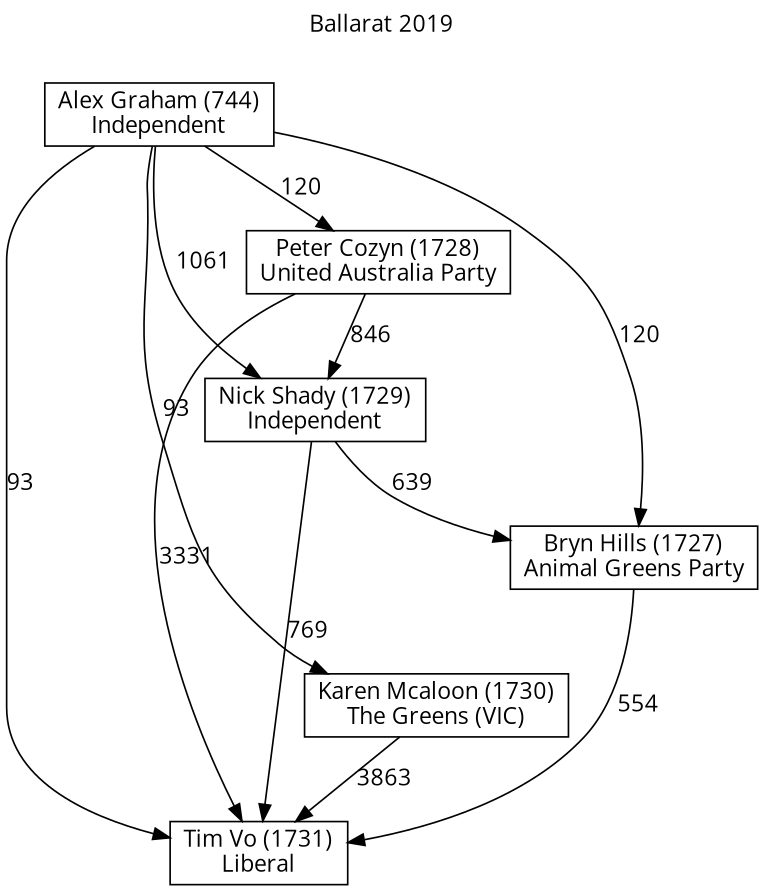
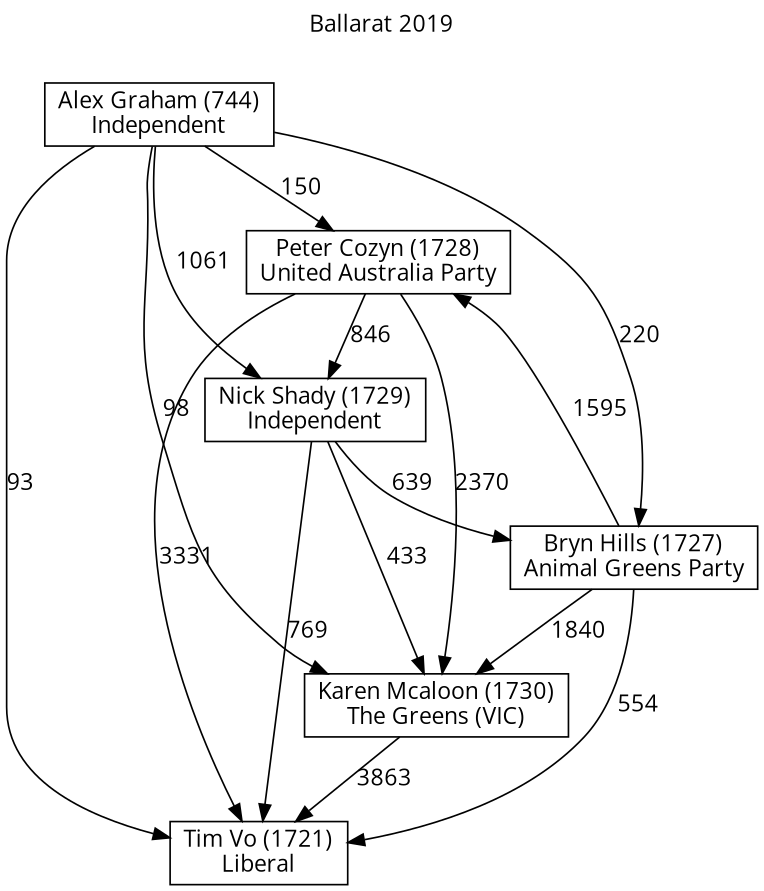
edge "Alex Graham (744) Independent" -> "Peter Cozyn (1728) United Australia Party": label "120" -> "150"
edge "Alex Graham (744) Independent" -> "Bryn Hills (1727) Animal Greens Party": label "120" -> "220"
edge "Bryn Hills (1727) Animal Greens Party" -> "Peter Cozyn (1728) United Australia Party": added, label "1595"
edge "Alex Graham (744) Independent" -> "Karen Mcaloon (1730) The Greens (VIC)": label "93" -> "98"
edge "Peter Cozyn (1728) United Australia Party" -> "Karen Mcaloon (1730) The Greens (VIC)": added, label "2370"
edge "Nick Shady (1729) Independent" -> "Karen Mcaloon (1730) The Greens (VIC)": added, label "433"
edge "Bryn Hills (1727) Animal Greens Party" -> "Karen Mcaloon (1730) The Greens (VIC)": added, label "1840"
node "Tim Vo (1731) Liberal": label "Tim Vo (1731) Liberal" -> "Tim Vo (1721) Liberal"
